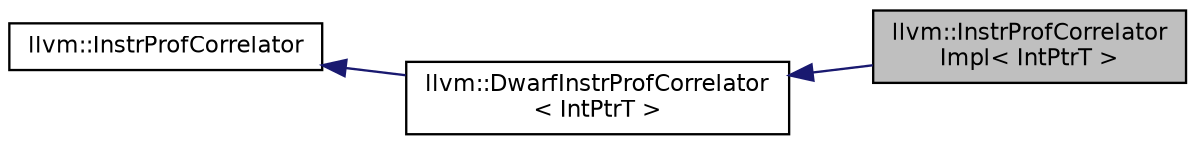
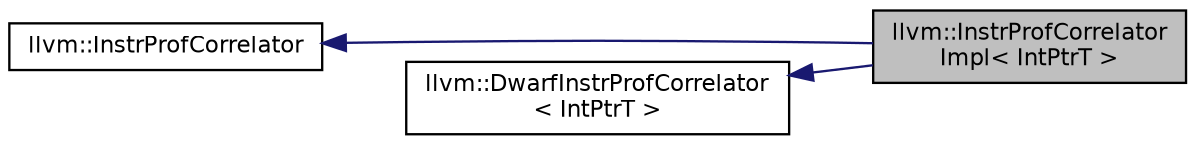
edge "llvm::DwarfInstrProfCorrelator < IntPtrT >" -> "llvm::InstrProfCorrelator": now "llvm::InstrProfCorrelator Impl< IntPtrT >" -> "llvm::InstrProfCorrelator"
